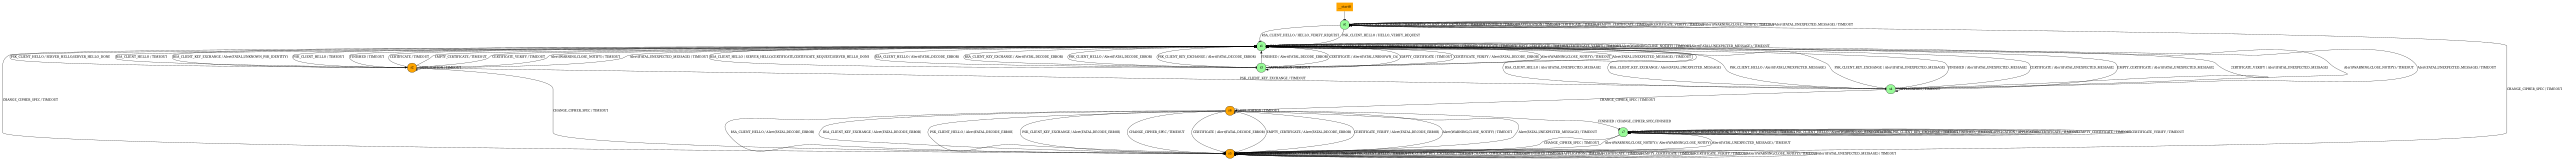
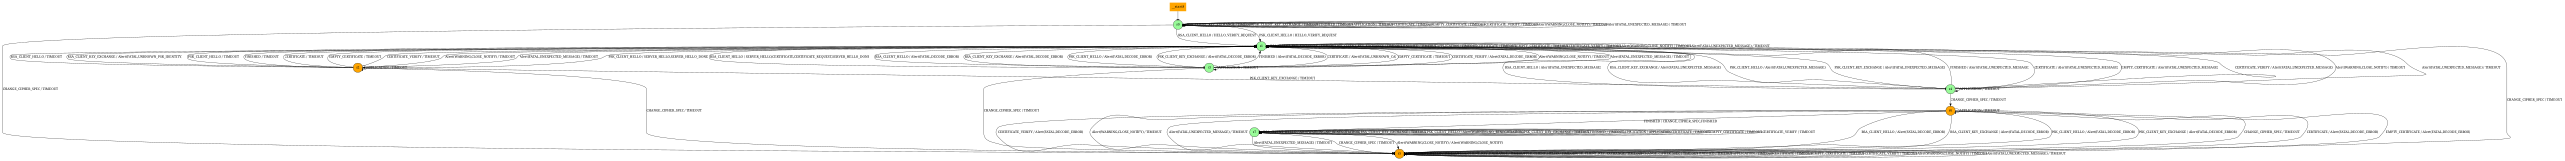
edge "s3" -> "s5": added, label "CHANGE_CIPHER_SPEC / TIMEOUT"
